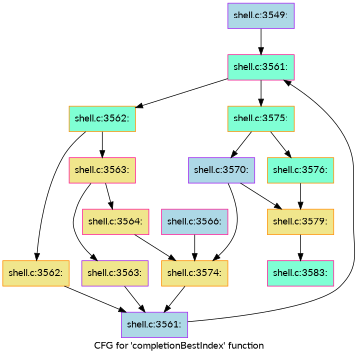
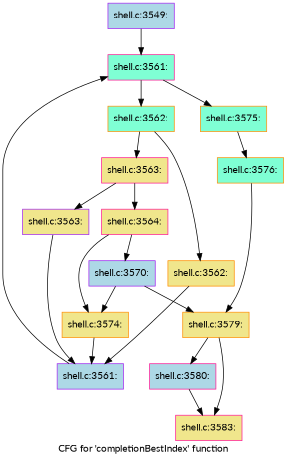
edge "shell.c:3575:" -> "shell.c:3570:": now "shell.c:3564:" -> "shell.c:3570:"
node "shell.c:3566:": removed
node "shell.c:3583:": fillcolor aquamarine -> khaki
node "shell.c:3580:": added
